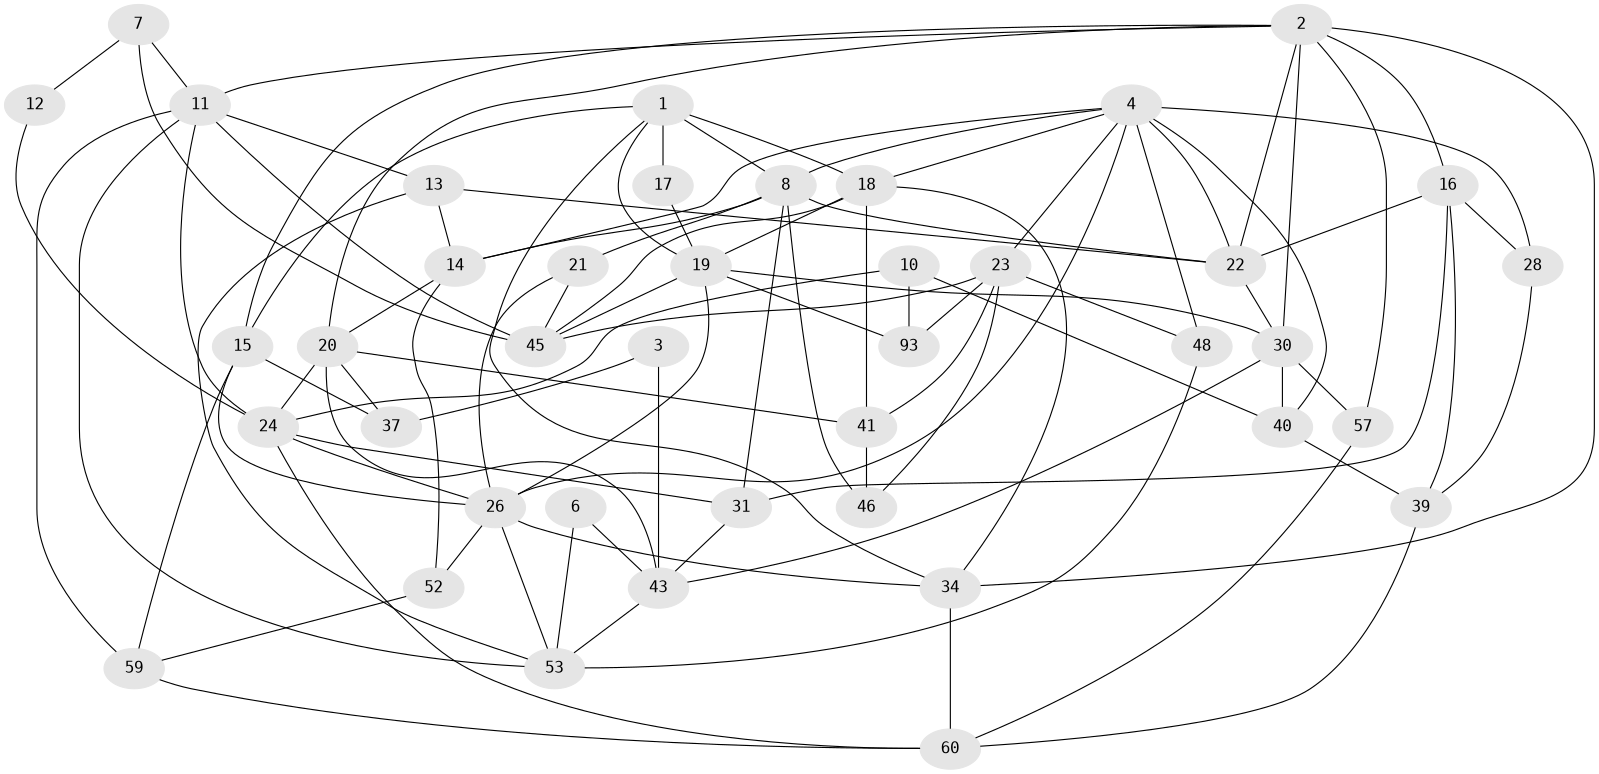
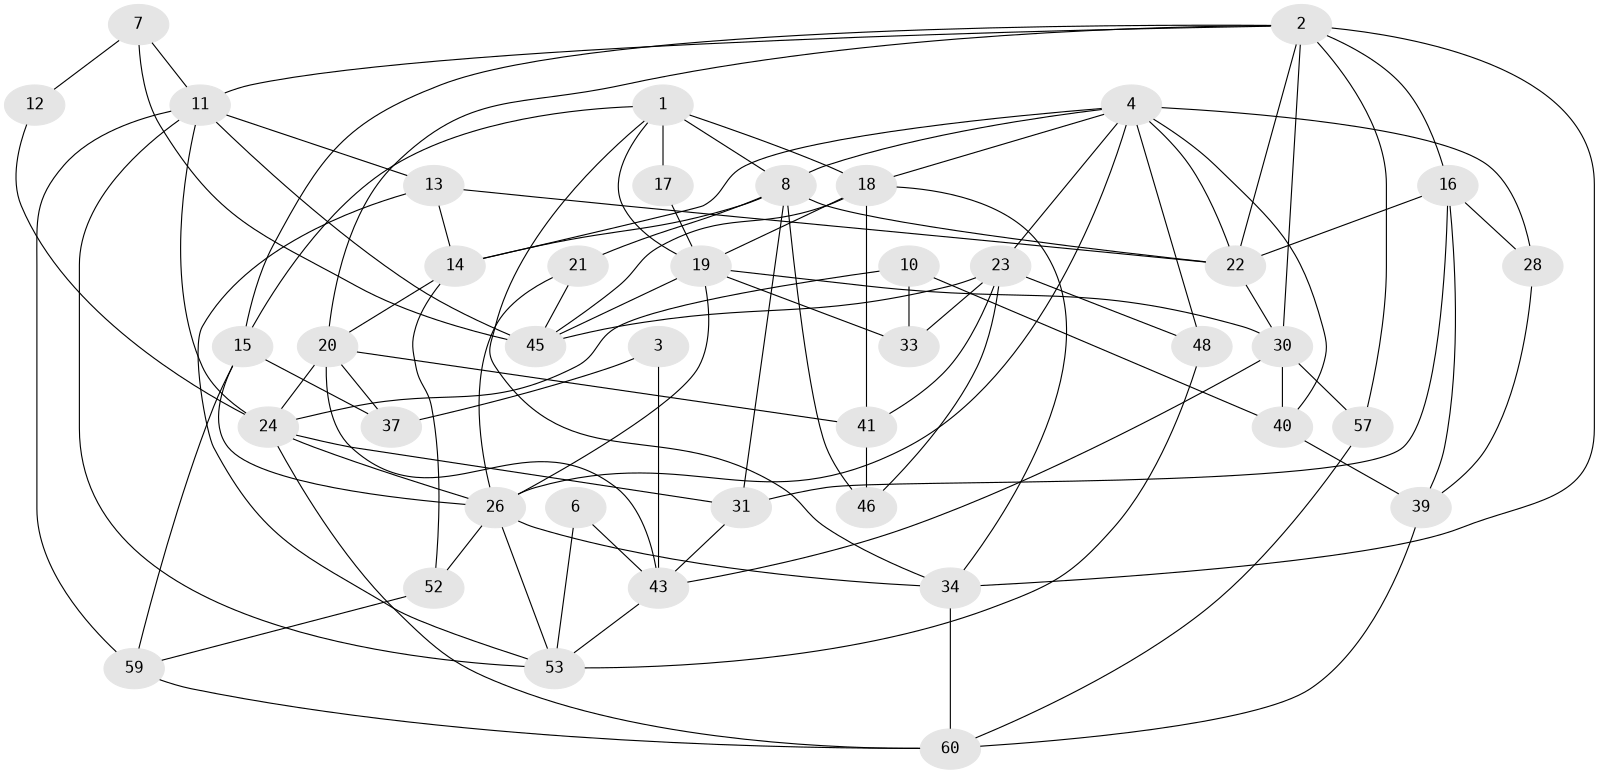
node "93": label "93" -> "33"
